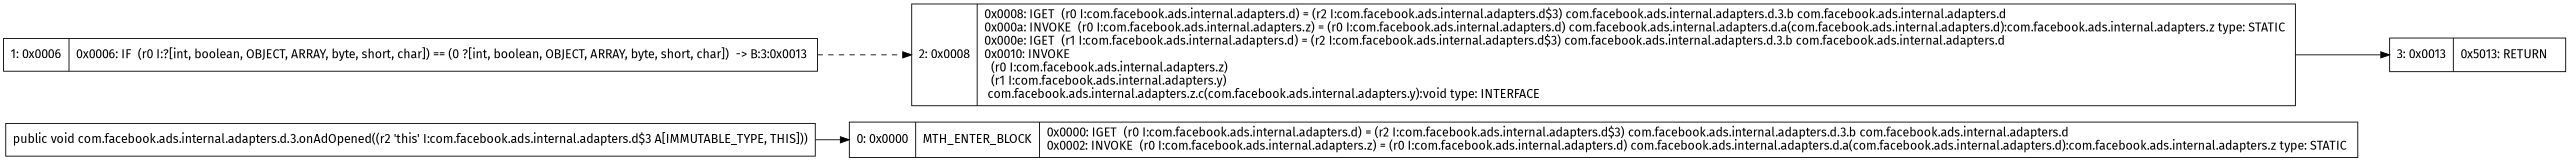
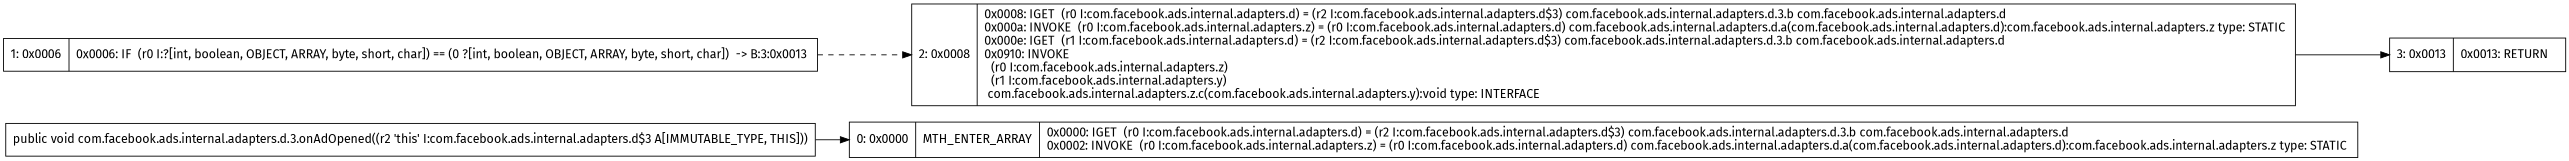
node "2: 0x0008": text "0x0010: INVOKE" -> "0x0910: INVOKE"
node "3: 0x0013": text "0x5013: RETURN" -> "0x0013: RETURN"
node "0: 0x0000": text "MTH_ENTER_BLOCK" -> "MTH_ENTER_ARRAY"
